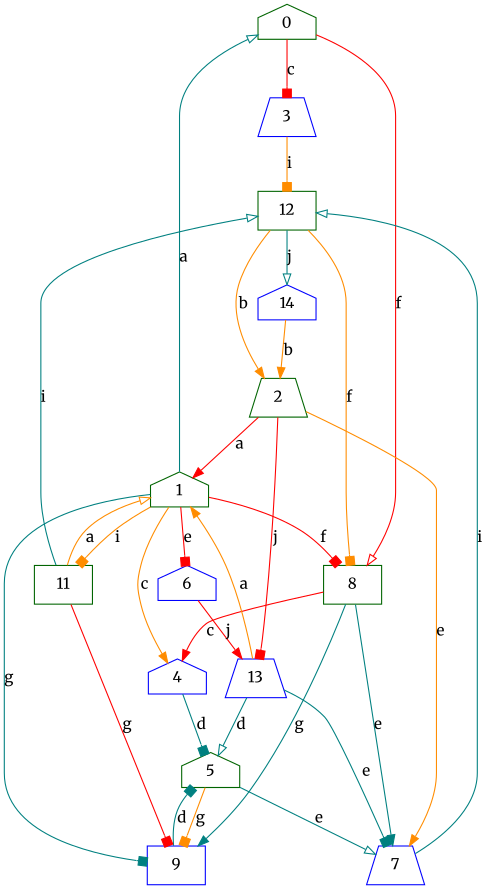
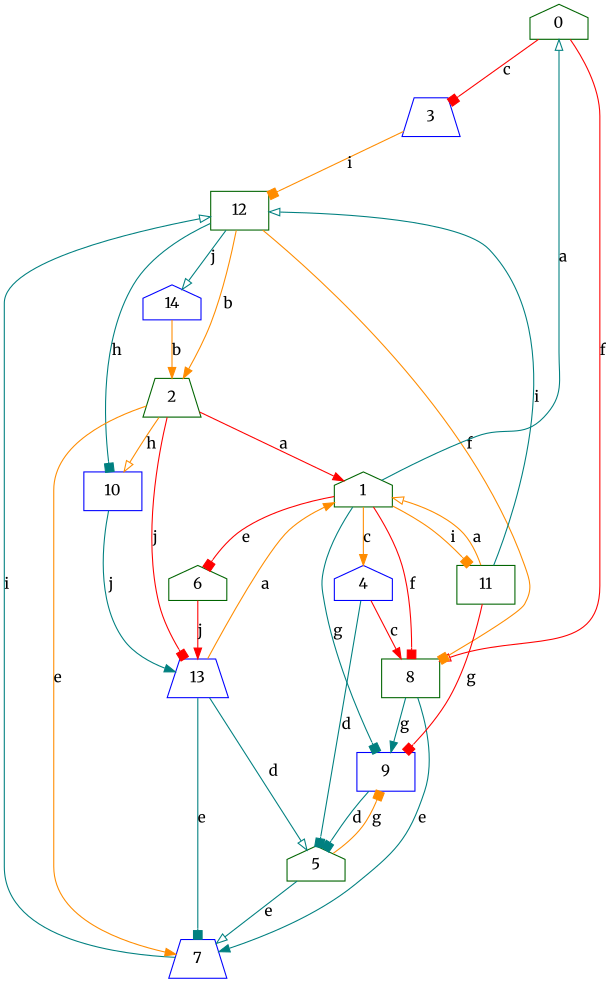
node "10": added
node "6": color blue -> darkgreen
edge "8" -> "4": reversed
